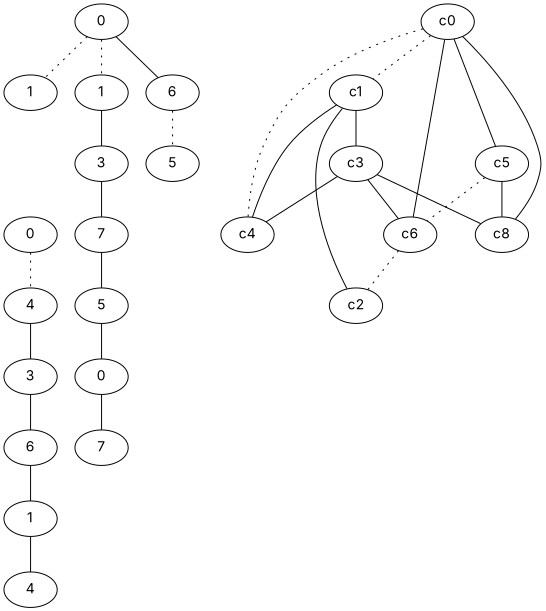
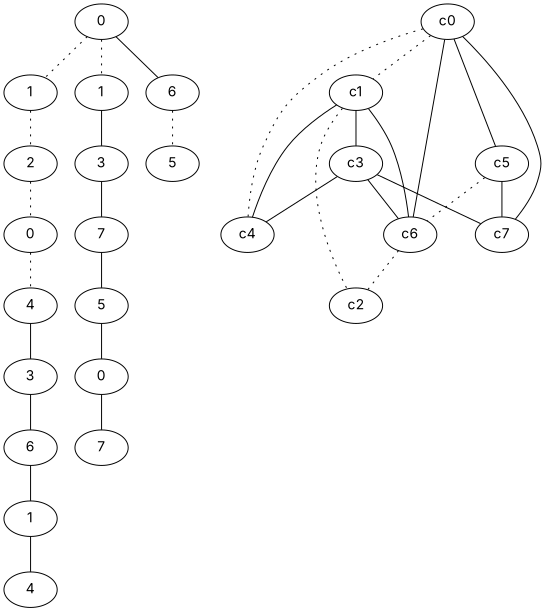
edge "c1" -- "c6": added
node "2": added
edge "c1" -- "c2": style solid -> dotted
node "c8": label "c8" -> "c7"
